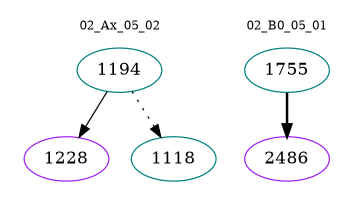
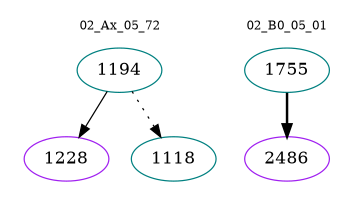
cluster "02_Ax_05_02": label "02_Ax_05_02" -> "02_Ax_05_72"
